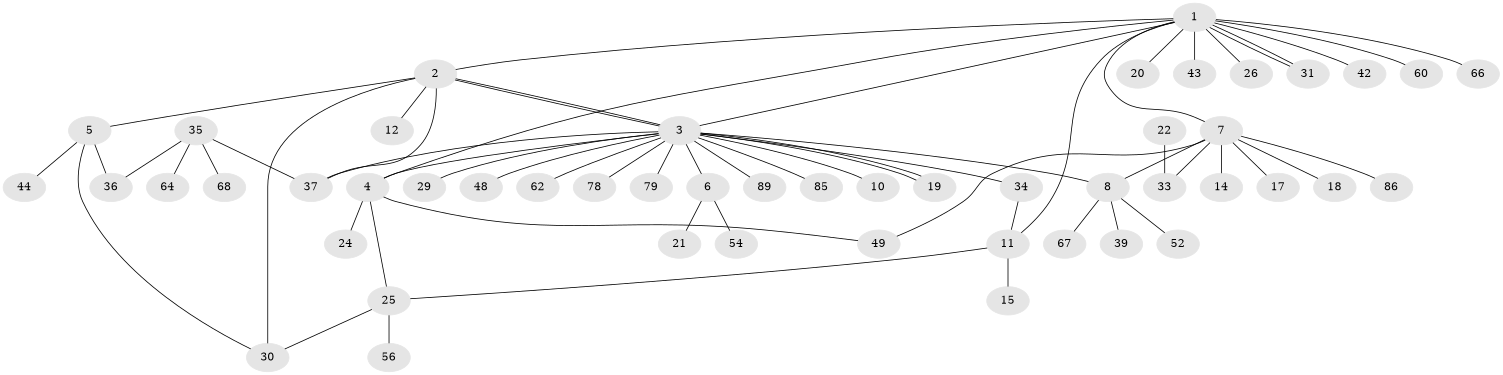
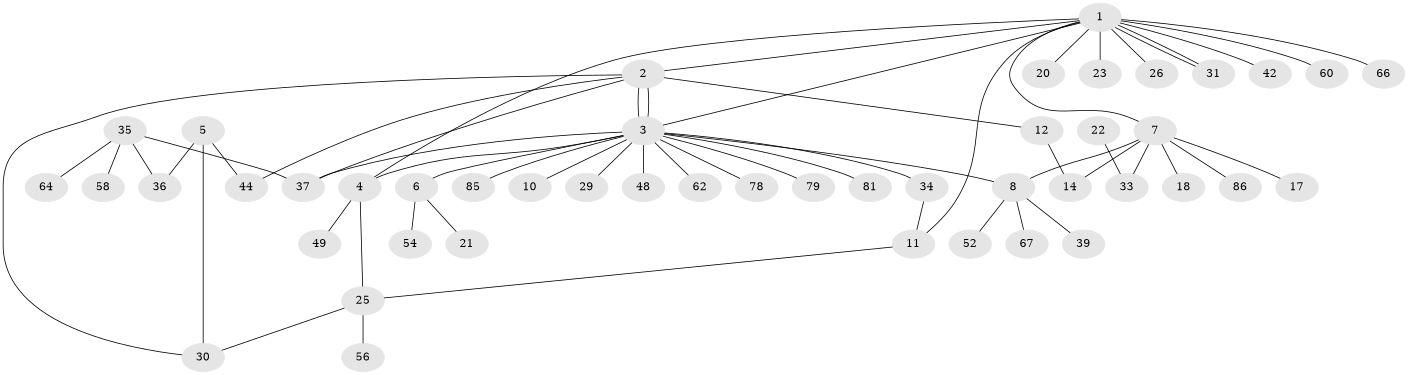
node "43": label "43" -> "23"
edge "2" -- "5": now "2" -- "44"
edge "7" -- "49": removed
edge "12" -- "14": added
node "68": label "68" -> "58"
node "89": label "89" -> "81"
node "19": removed
node "24": removed
node "15": removed
